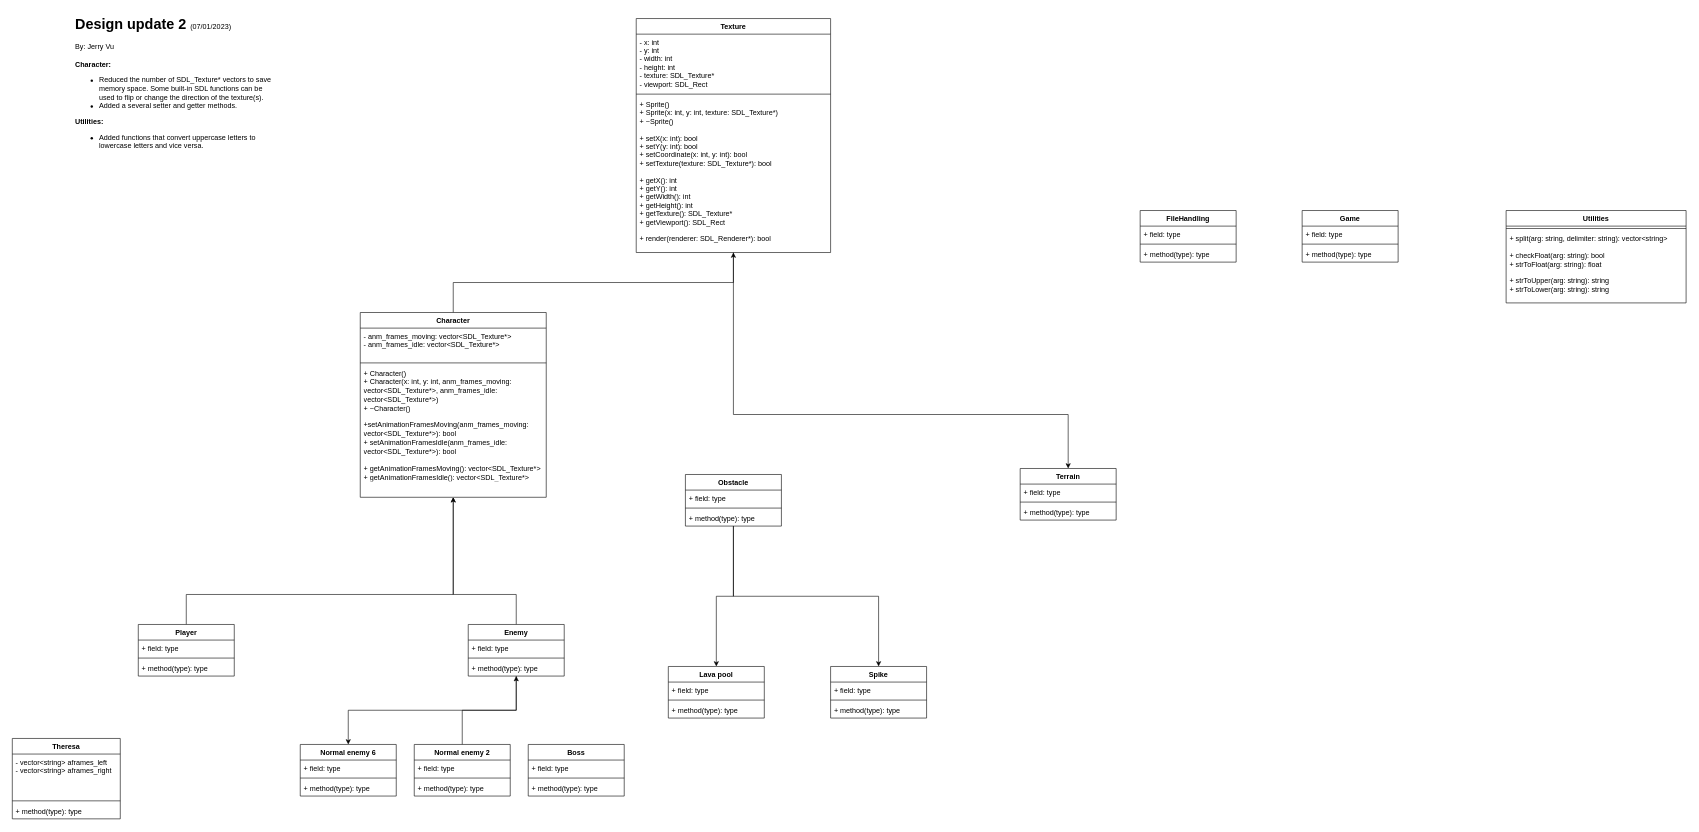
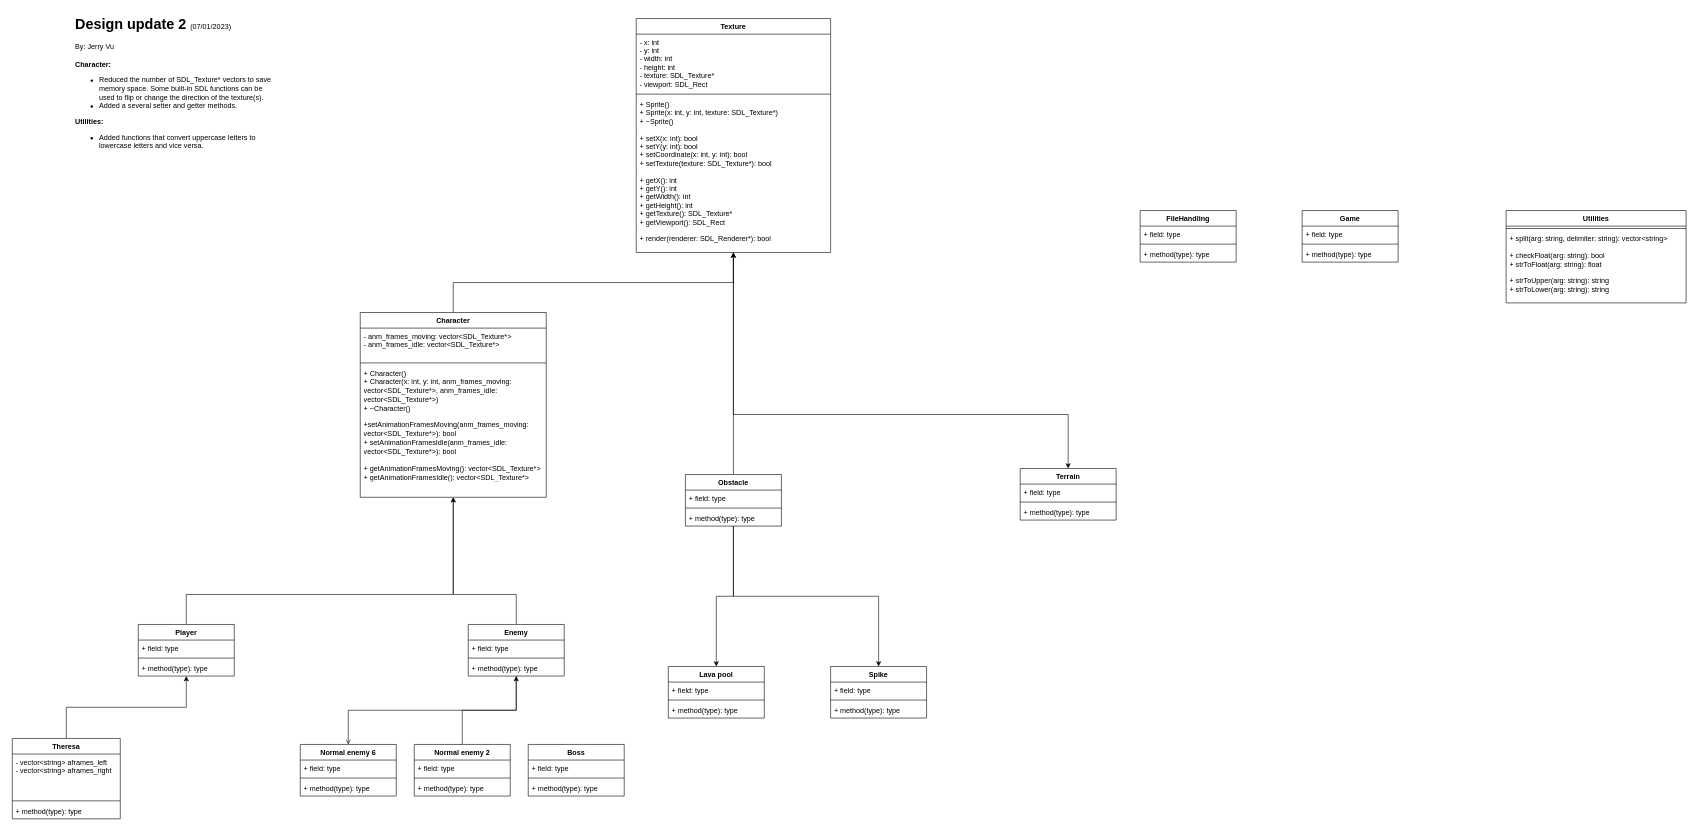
edge "Obstacle" -> "Texture": added
edge "Theresa" -> "Player": added
edge "Enemy" -> "Normal enemy 6": arrowhead classic -> open
